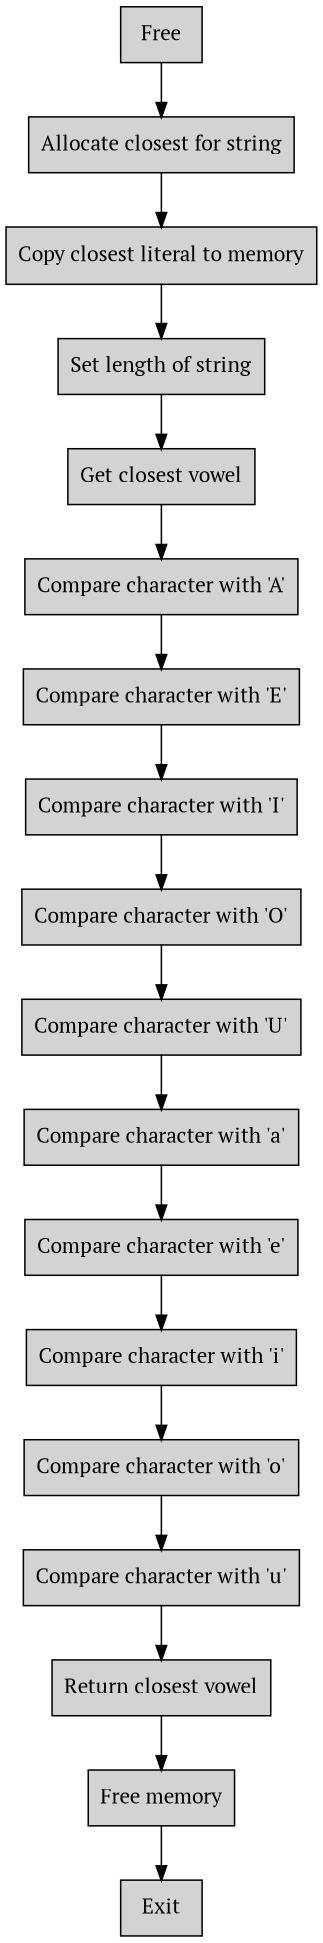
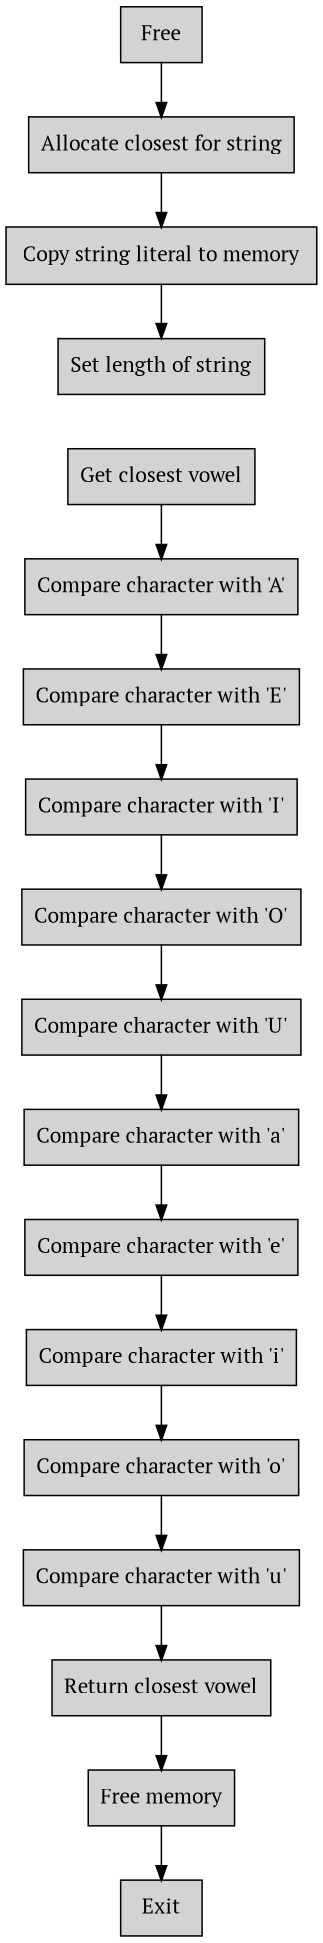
node "Copy closest literal to memory": label "Copy closest literal to memory" -> "Copy string literal to memory"
edge "Set length of string" -> "Get closest vowel": removed
